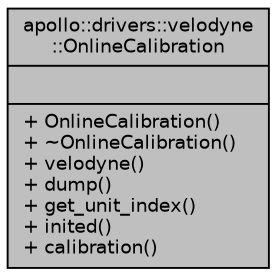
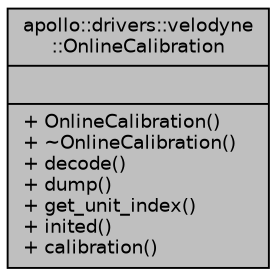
node "apollo::drivers::velodyne": text "+ velodyne()" -> "+ decode()"
